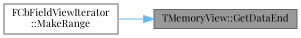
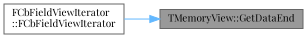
node "FCbFieldViewIterator ::MakeRange": label "FCbFieldViewIterator ::MakeRange" -> "FCbFieldViewIterator ::FCbFieldViewIterator"
